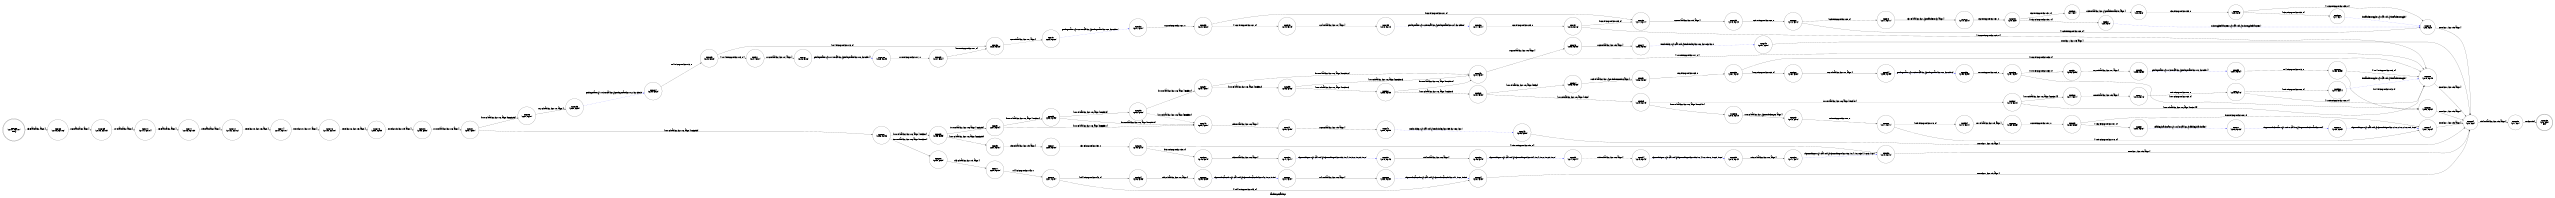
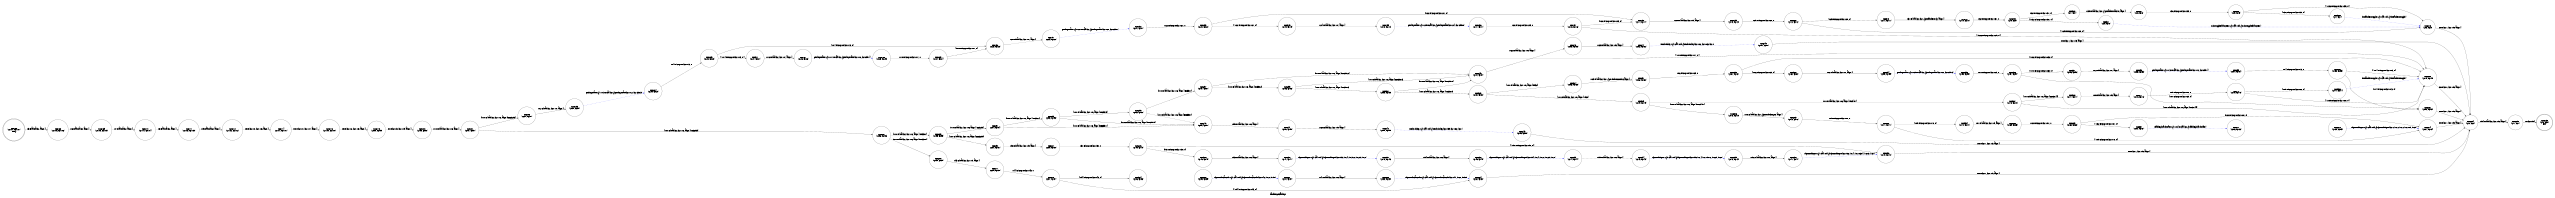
edge "N26271 (rp:66, ep:66)" -> "N26272 (rp:65, ep:65)": removed, label "ui_get_numlock_state --@-- %85 = call i16 @ui_get_numlock_state(i32 %84)"
edge "N26324 (rp:36, ep:36)" -> "N26220 (rp:35, ep:35)": removed, label "%46 = load i32, i32* %8, align 4"
